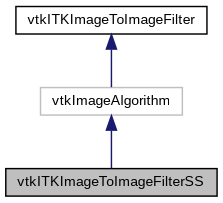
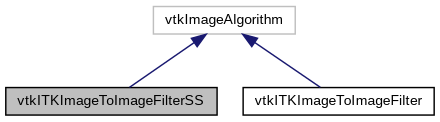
edge "vtkImageAlgorithm" -> "vtkITKImageToImageFilter": reversed
